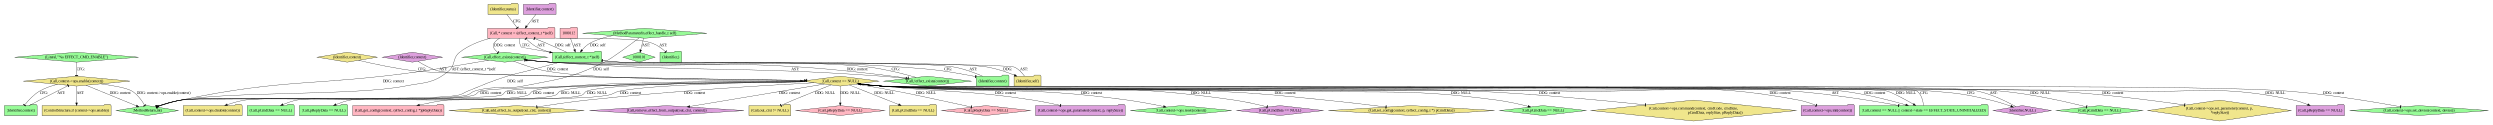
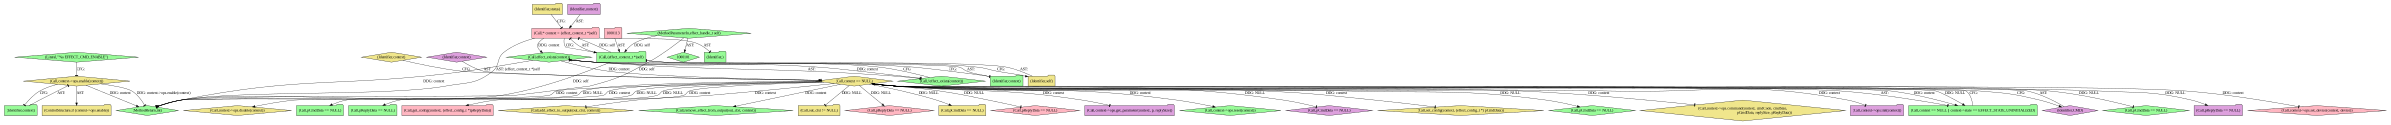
edge "(Call,* context = (effect_context_t *)self)" -> "(Call,effect_exists(context))": arrowhead tee -> normal
edge "(Call,(effect_context_t *)self)" -> "(Identifier,self)": label "DDG: " -> "CFG: "
node "(Call,context->ops.disable(context))": shape folder -> diamond
node "(Call,remove_effect_from_output(out_ctxt, context))": fillcolor plum -> palegreen
node "(Identifier,NULL)": label "(Identifier,NULL)" -> "(Identifier,CMD)"
node "(Call,context->ops.set_parameter(context, p, *replySize))": removed
node "(Call,context->ops.set_device(context, device))": fillcolor palegreen -> lightpink
